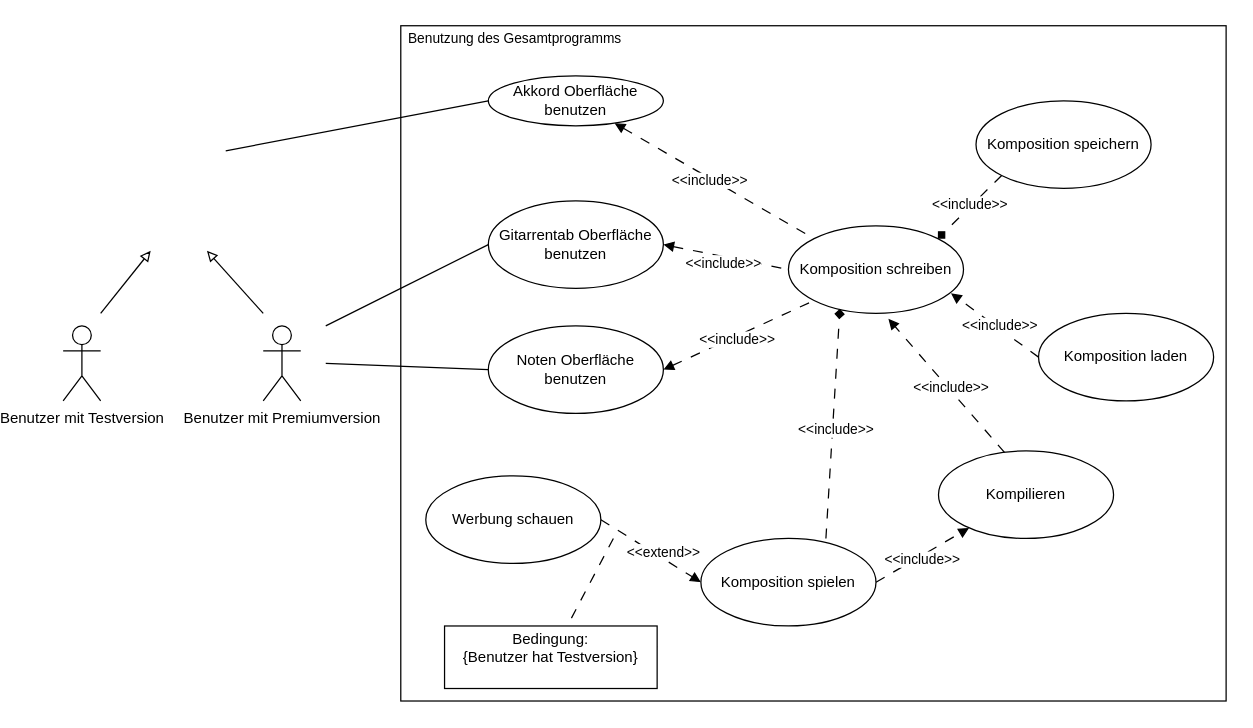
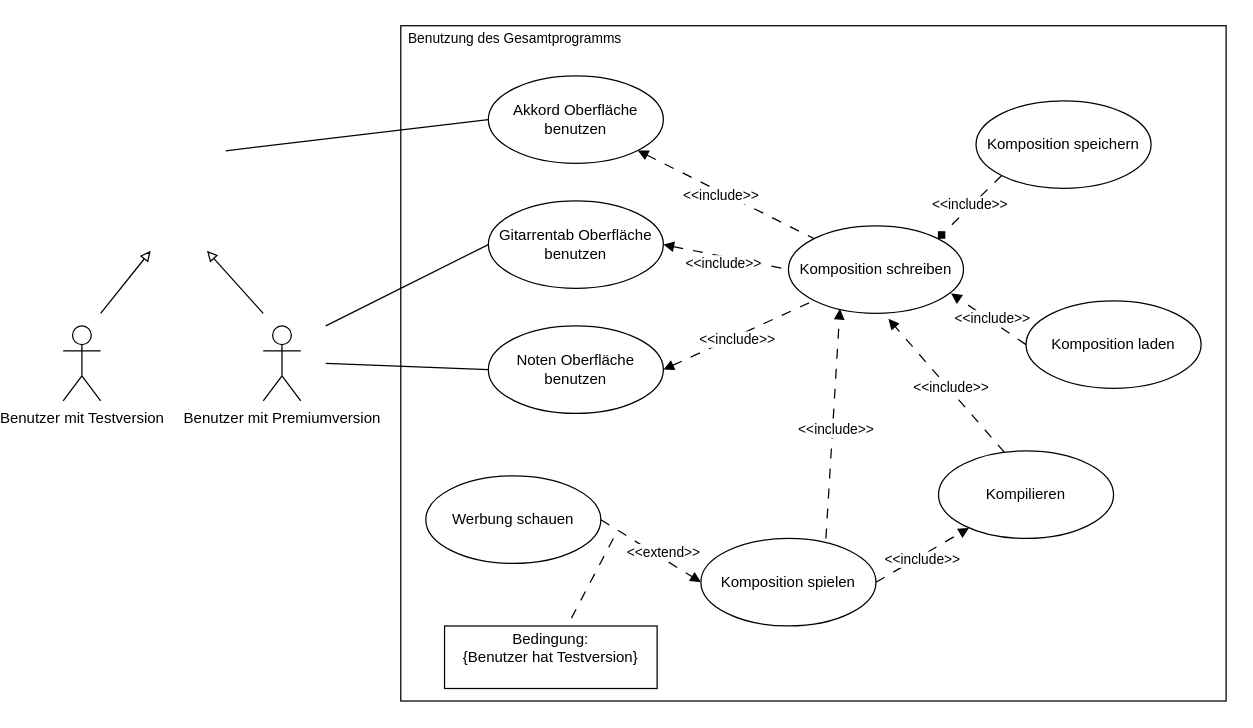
node "Akkord Oberfläche benutzen": size 175x50 -> 175x88
edge "Komposition spielen" -> "Komposition schreiben": arrowhead diamond -> block
node "Komposition laden": moved (1126, 357) -> (1113, 344)
